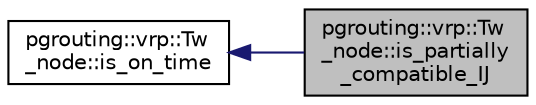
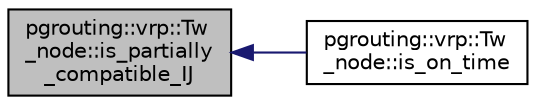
edge "pgrouting::vrp::Tw _node::is_partially _compatible_IJ" -> "pgrouting::vrp::Tw _node::is_on_time": reversed
